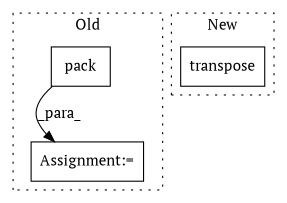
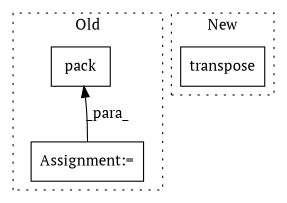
edge "pack" -> "Assignment:=": reversed
